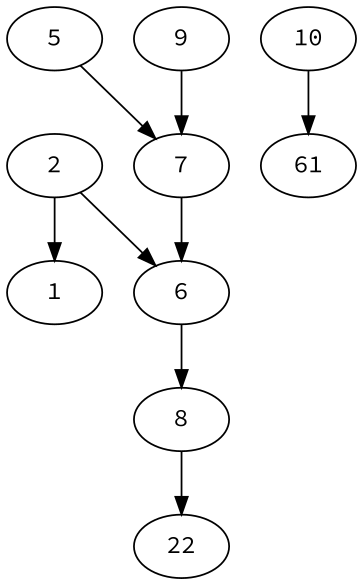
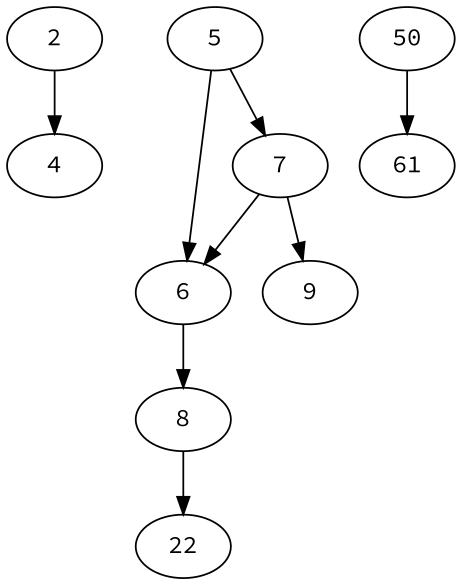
node "10": label "10" -> "50"
edge "9" -> "7": reversed
edge "2" -> "6": now "5" -> "6"
node "1": label "1" -> "4"
